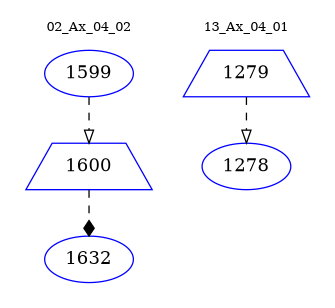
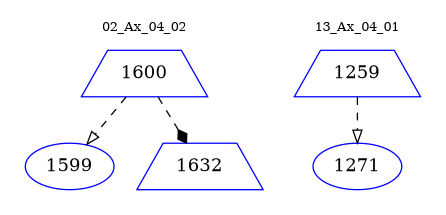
node "1279": label "1279" -> "1259"
edge "1599" -> "1600": reversed
node "1278": label "1278" -> "1271"
node "1632": shape ellipse -> trapezium
